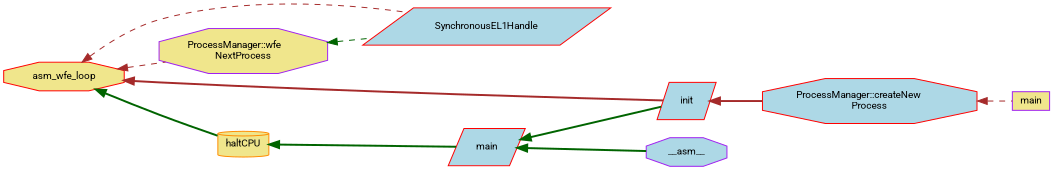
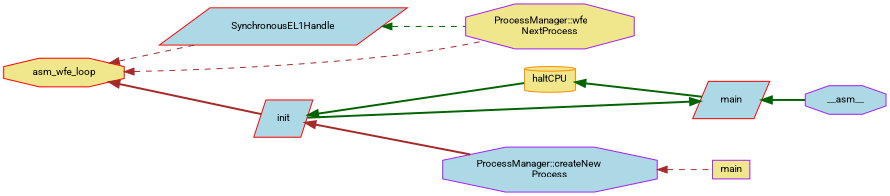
edge "SynchronousEL1Handle" -> "ProcessManager::wfe NextProcess": reversed
node "ProcessManager::createNew Process": color red -> purple
edge "haltCPU" -> "asm_wfe_loop": now "haltCPU" -> "init"
